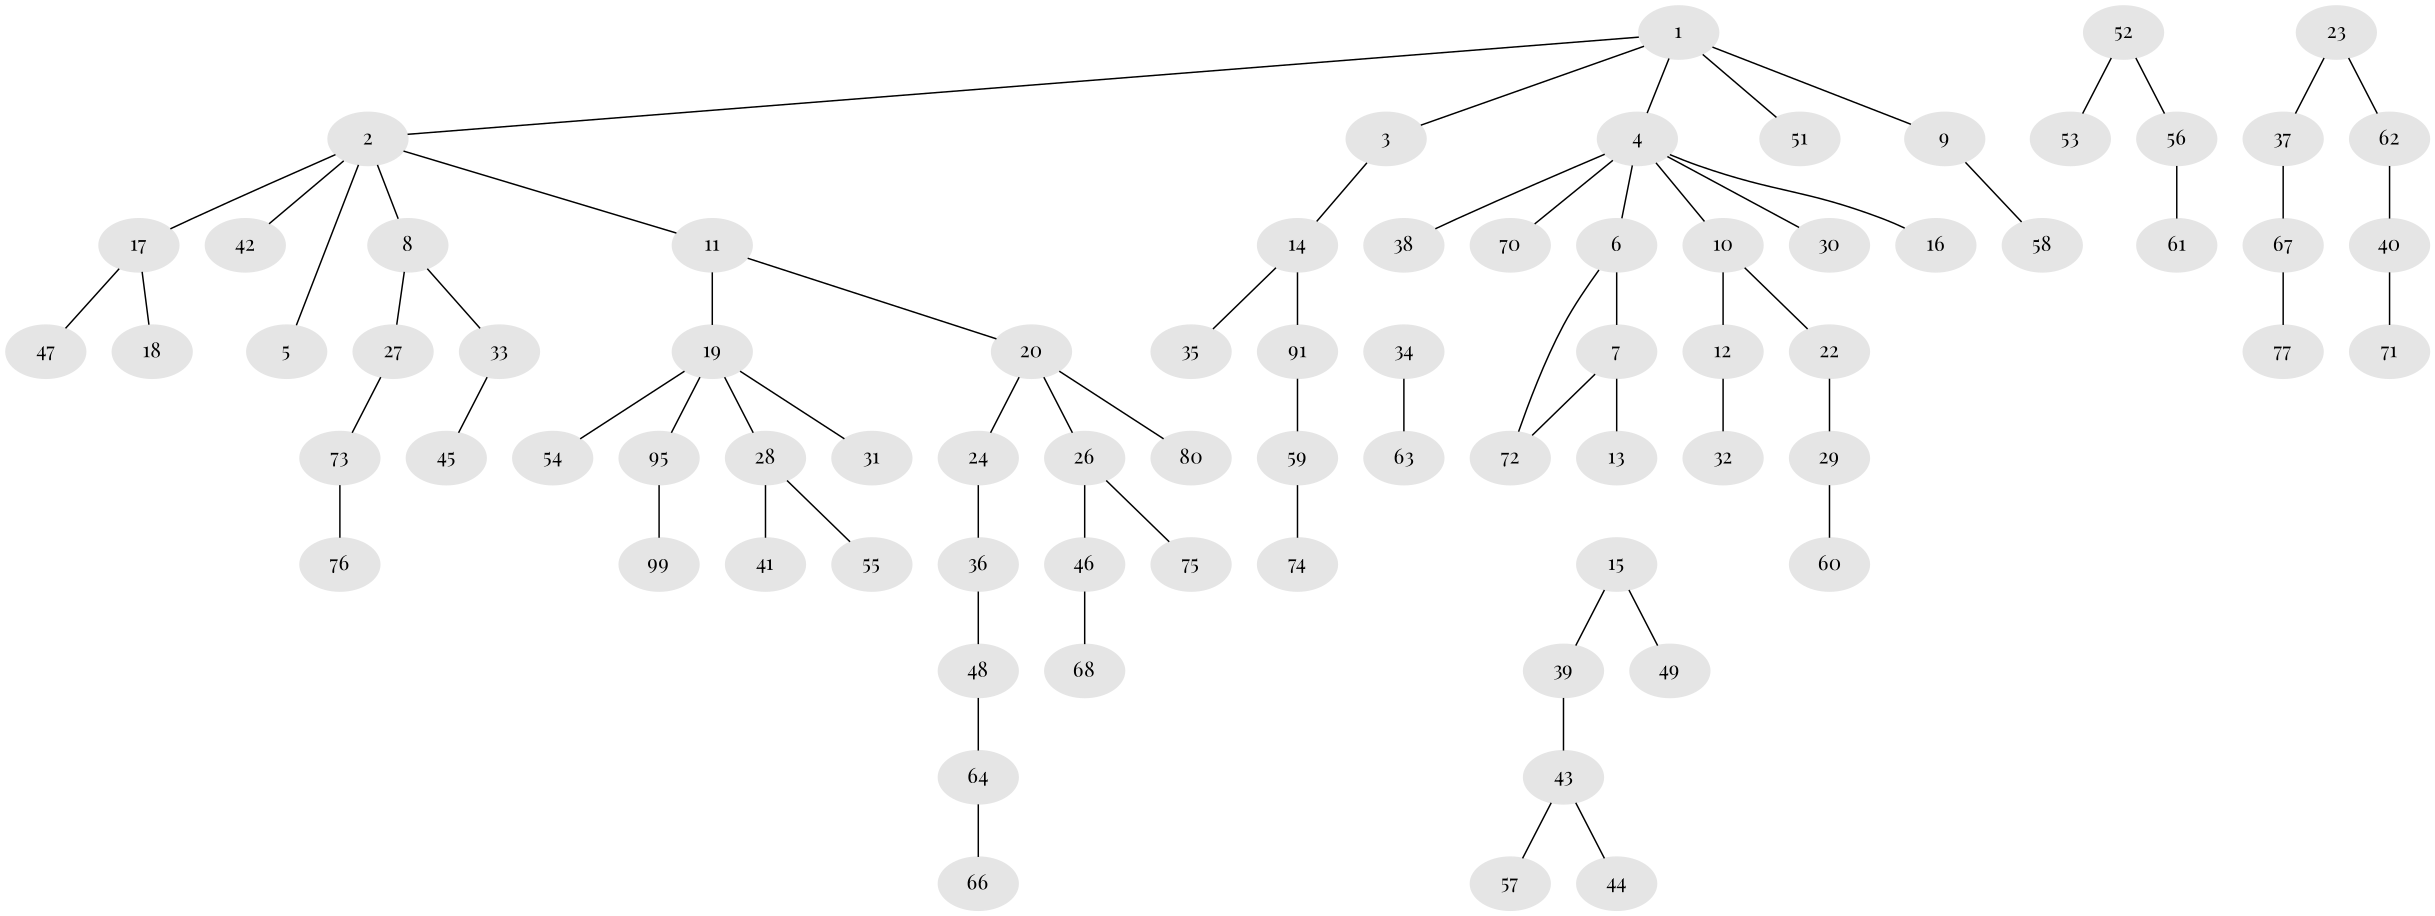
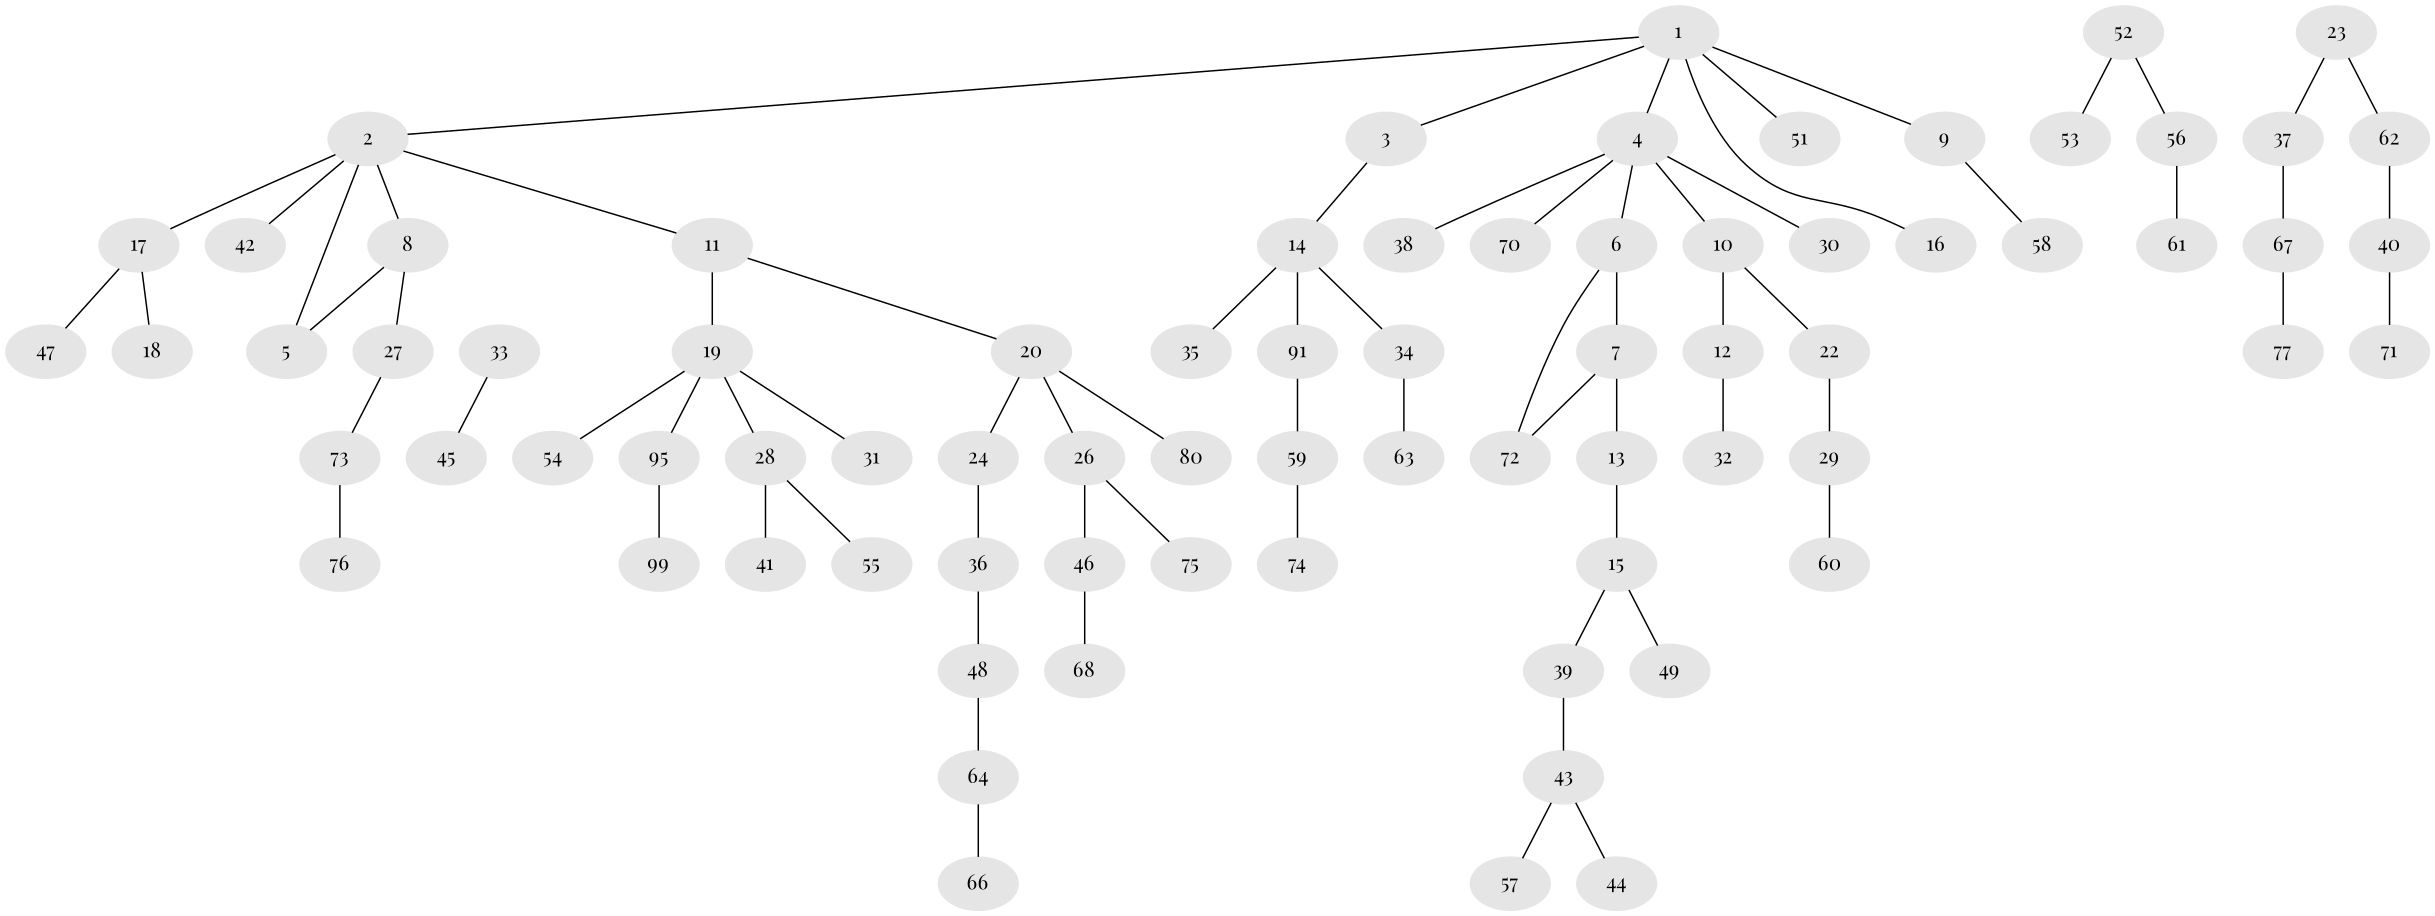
edge "4" -- "16": now "1" -- "16"
edge "14" -- "34": added
edge "8" -- "33": now "8" -- "5"
edge "13" -- "15": added
